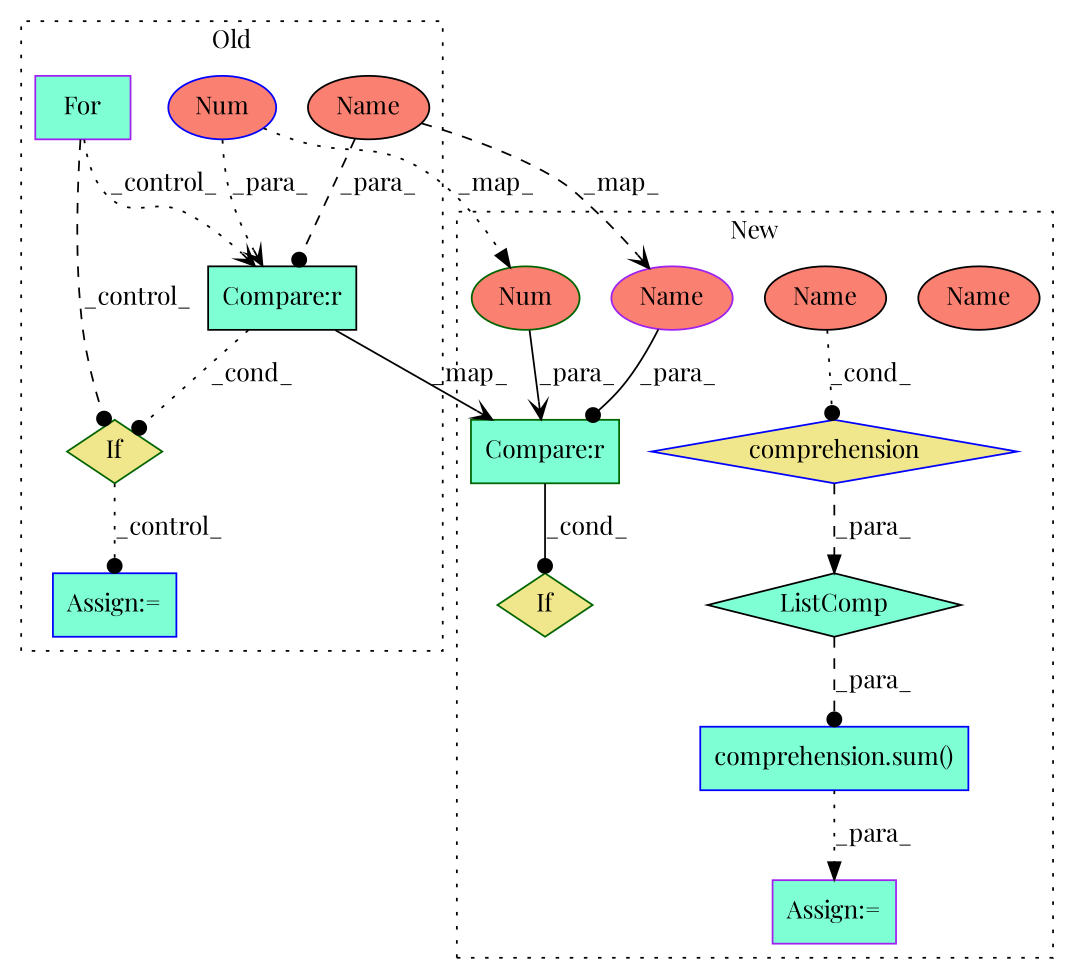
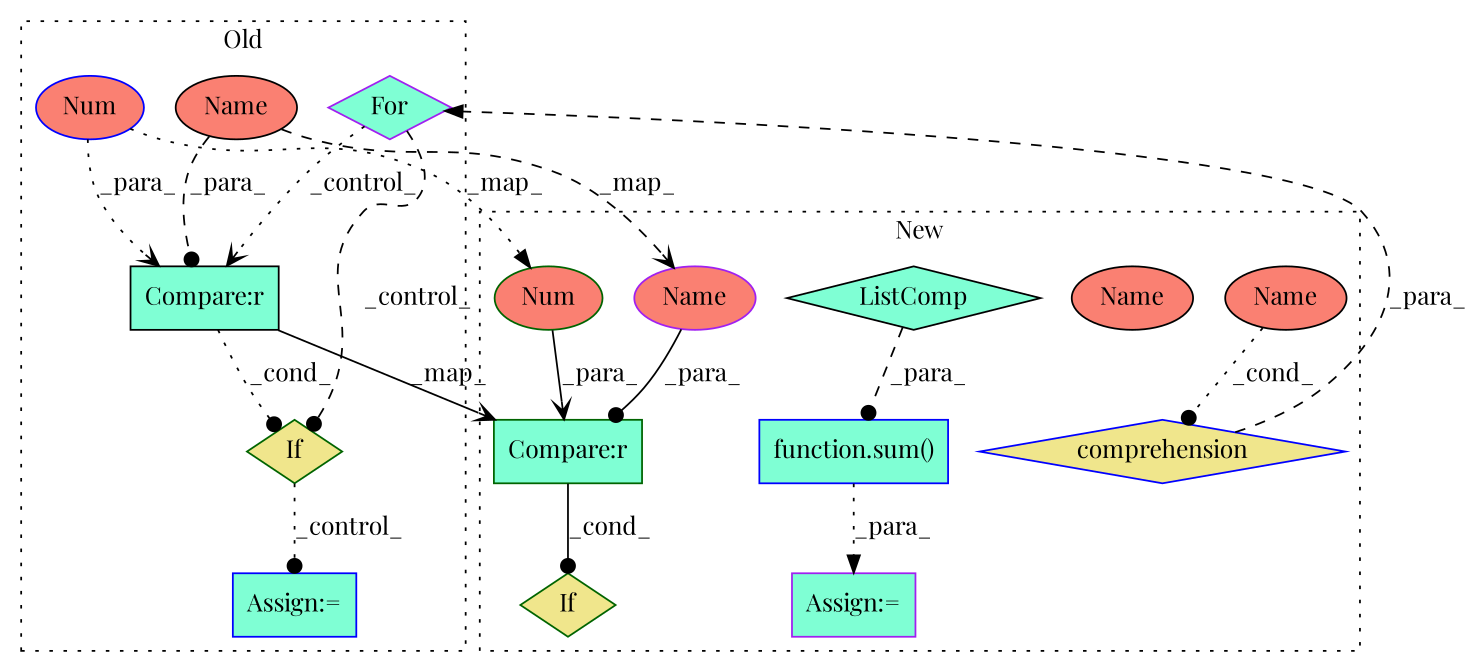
node "For": shape box -> diamond
edge "comprehension" -> "ListComp": now "comprehension" -> "For"
node "comprehension.sum()": label "comprehension.sum()" -> "function.sum()"
